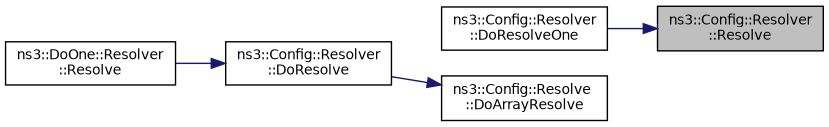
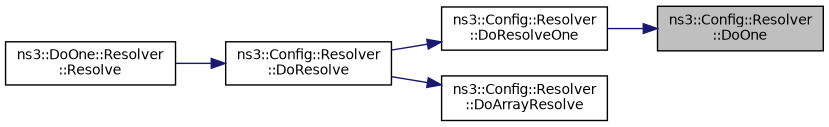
node "ns3::Config::Resolver ::Resolve": label "ns3::Config::Resolver ::Resolve" -> "ns3::Config::Resolver ::DoOne"
edge "ns3::Config::Resolver ::DoResolve" -> "ns3::Config::Resolver ::DoResolveOne": added
node "ns3::Config::Resolve ::DoArrayResolve": label "ns3::Config::Resolve ::DoArrayResolve" -> "ns3::Config::Resolver ::DoArrayResolve"
